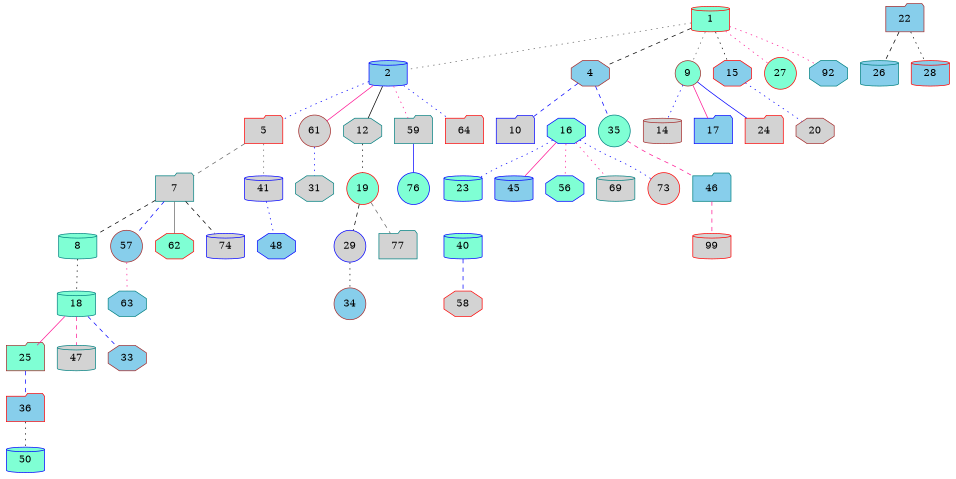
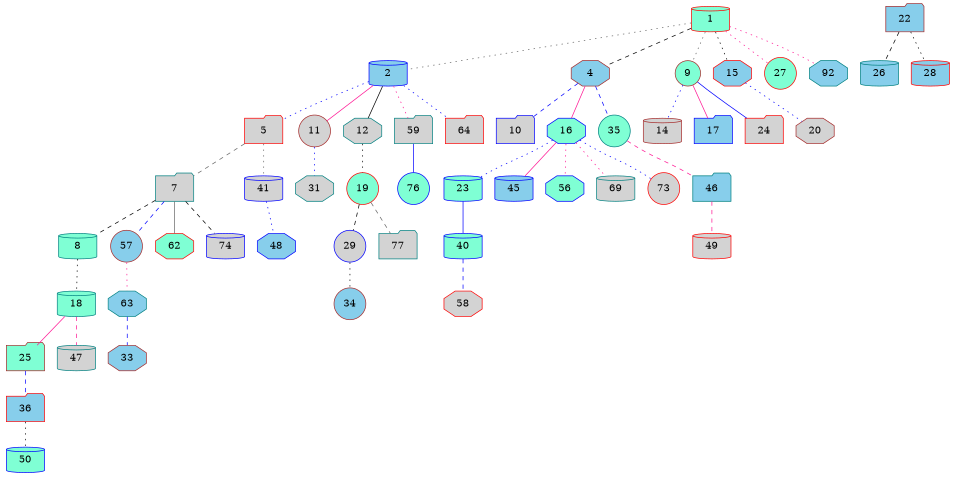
edge "4" -- "16": added
node "61": label "61" -> "11"
edge "23" -- "40": added
node "99": label "99" -> "49"
edge "18" -- "33": now "63" -- "33"
